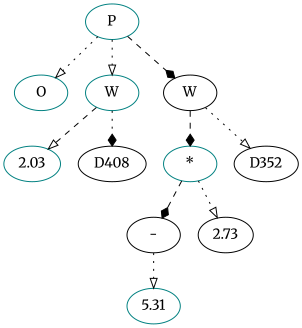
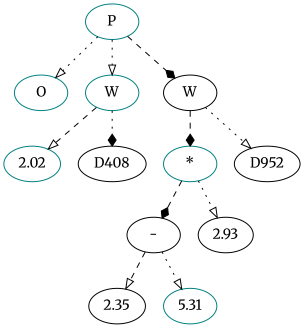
node "2.03": label "2.03" -> "2.02"
node "D352": label "D352" -> "D952"
node "2.73": label "2.73" -> "2.93"
node "2.35": added
